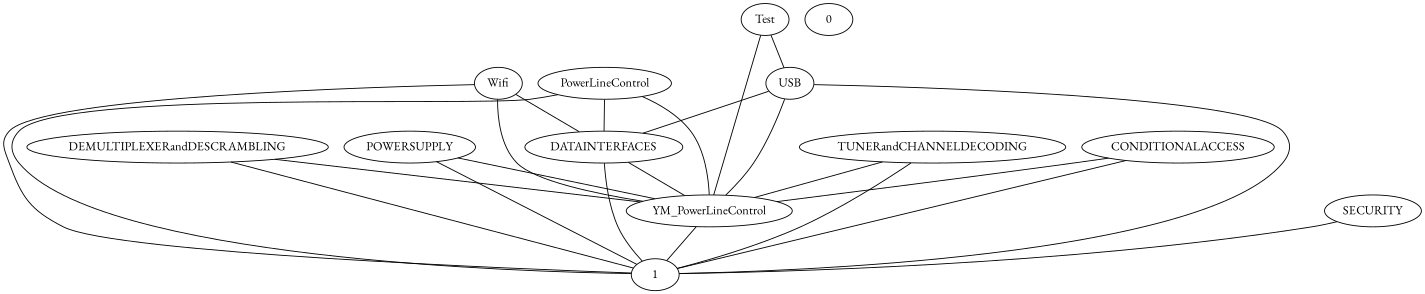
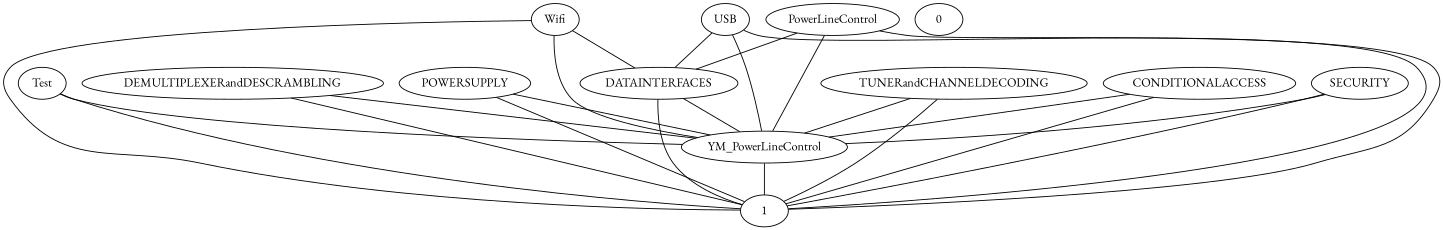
edge "Test" -- "USB": now "Test" -- "1"
edge "SECURITY" -- "YM_PowerLineControl": added
